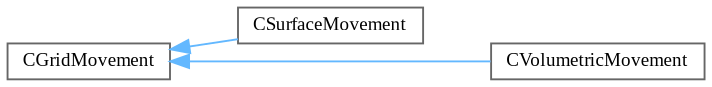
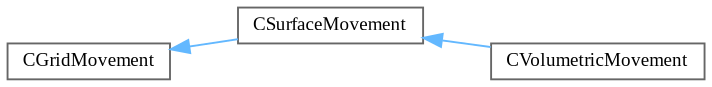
edge "CVolumetricMovement" -> "CGridMovement": now "CVolumetricMovement" -> "CSurfaceMovement"
